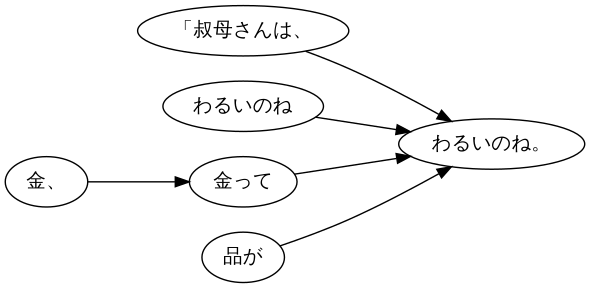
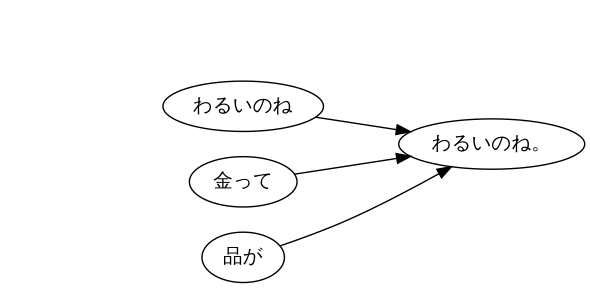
node "「叔母さんは、": removed
node "金、": removed
